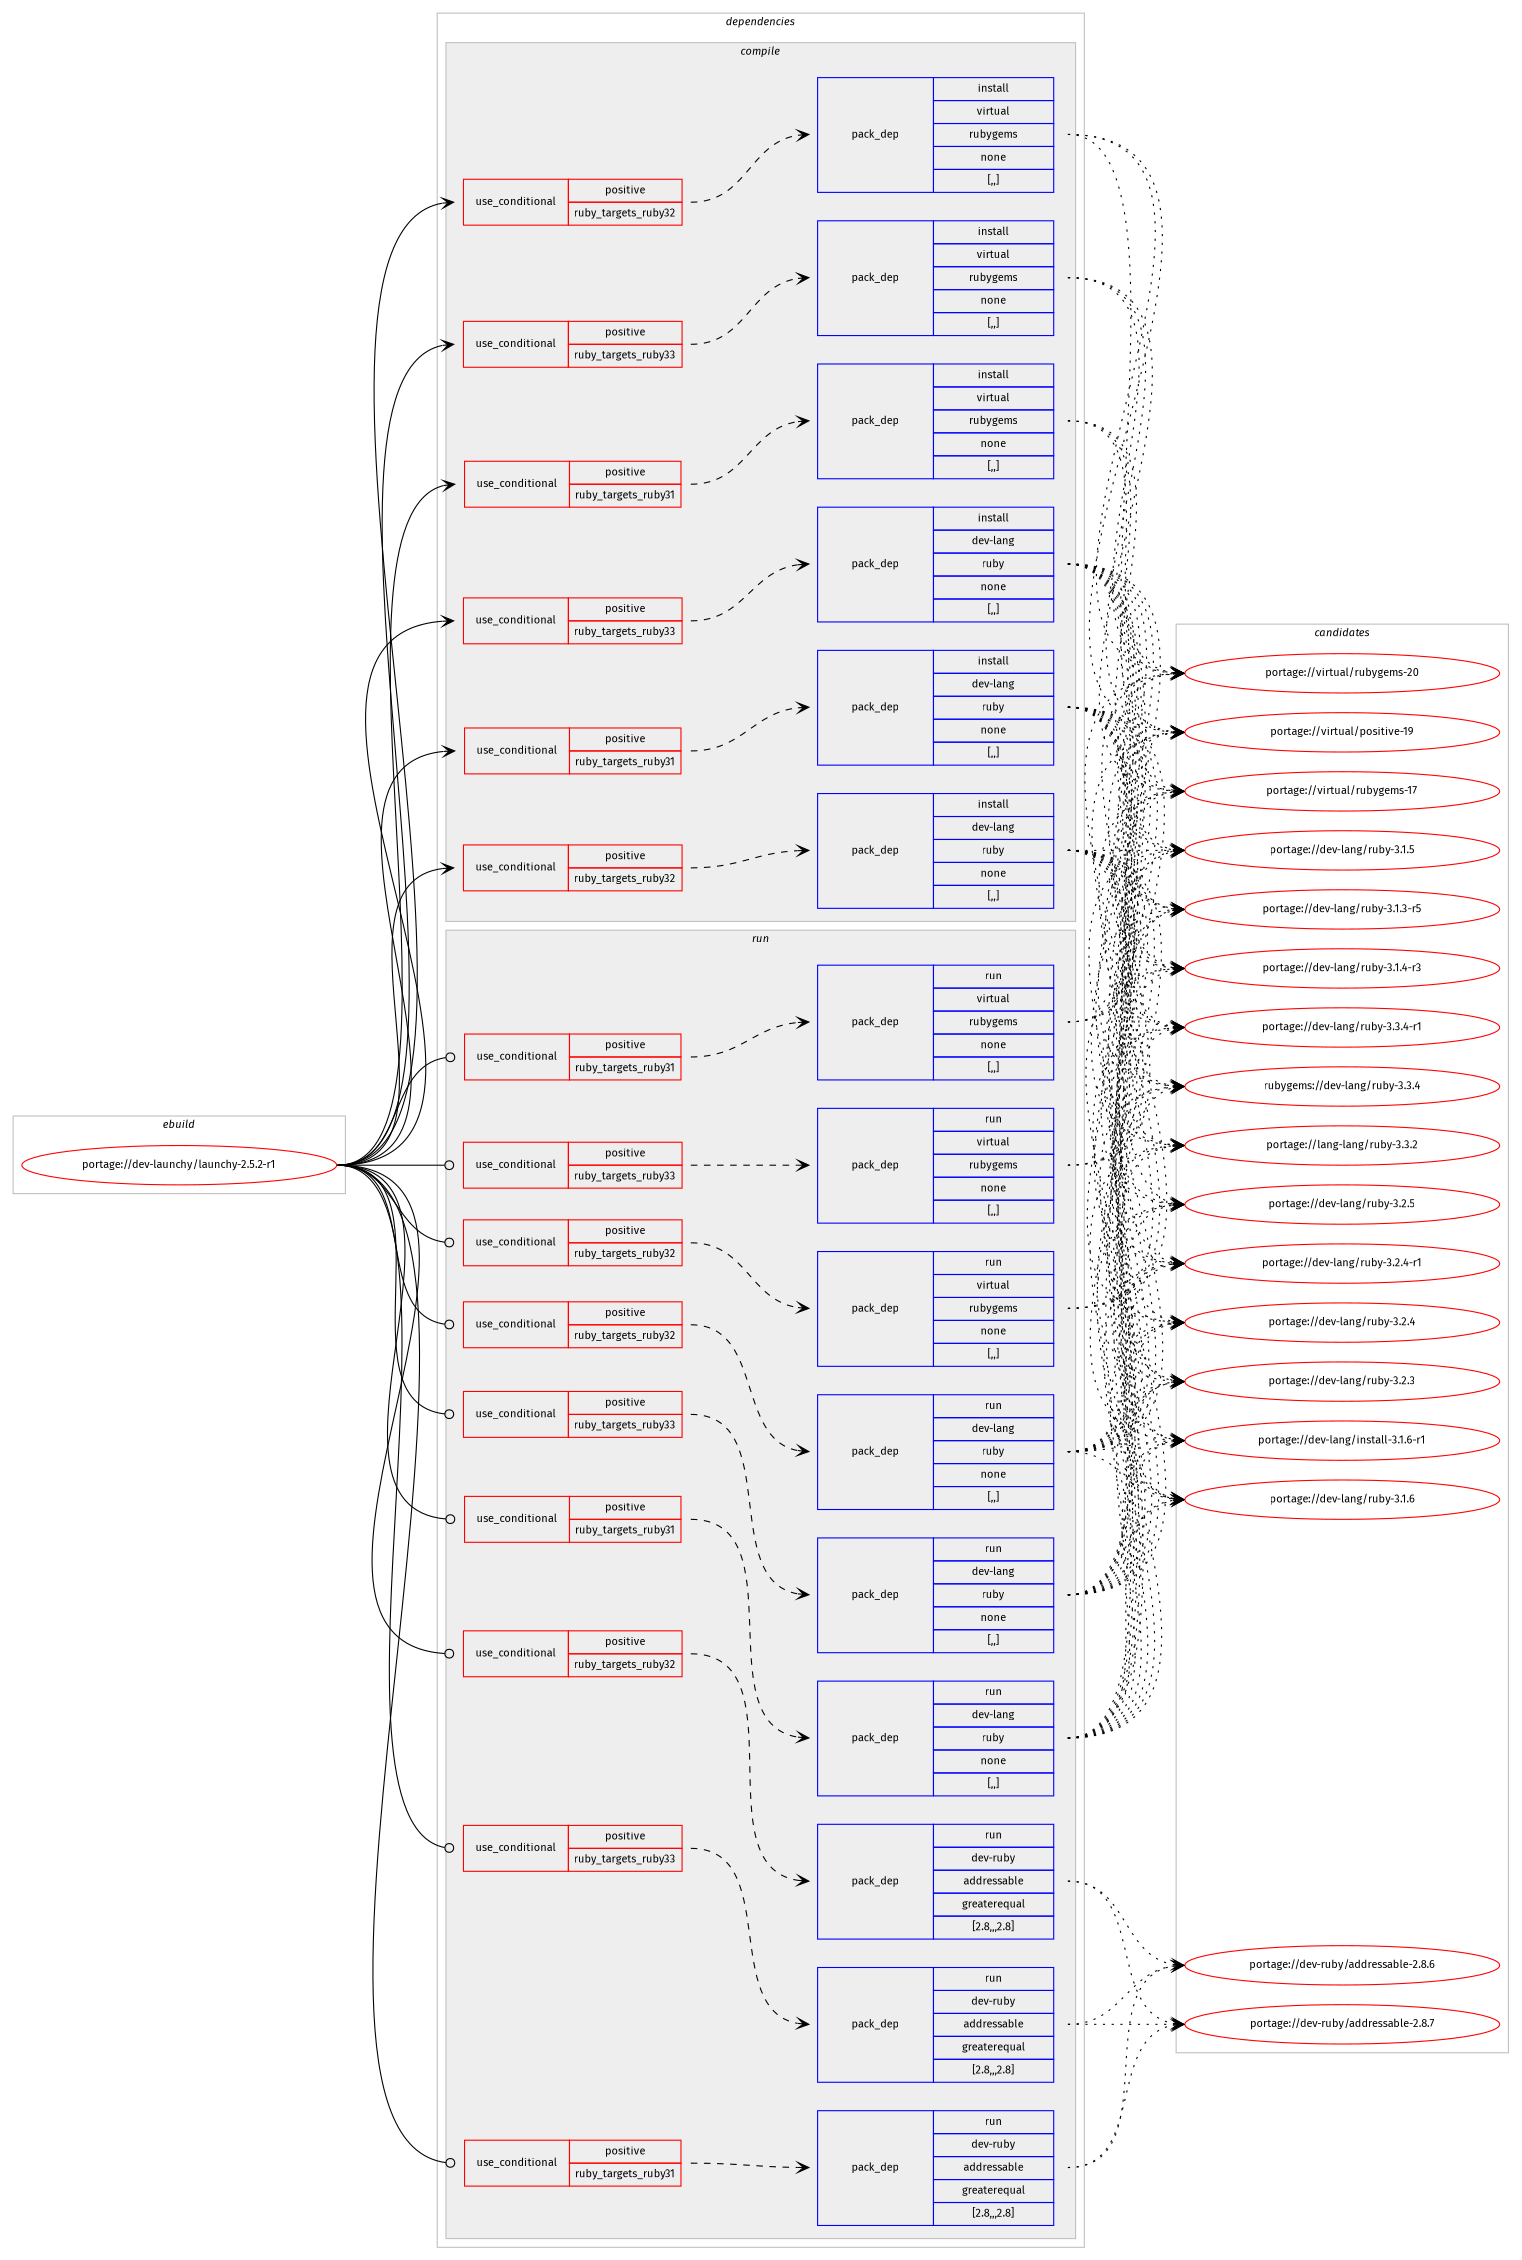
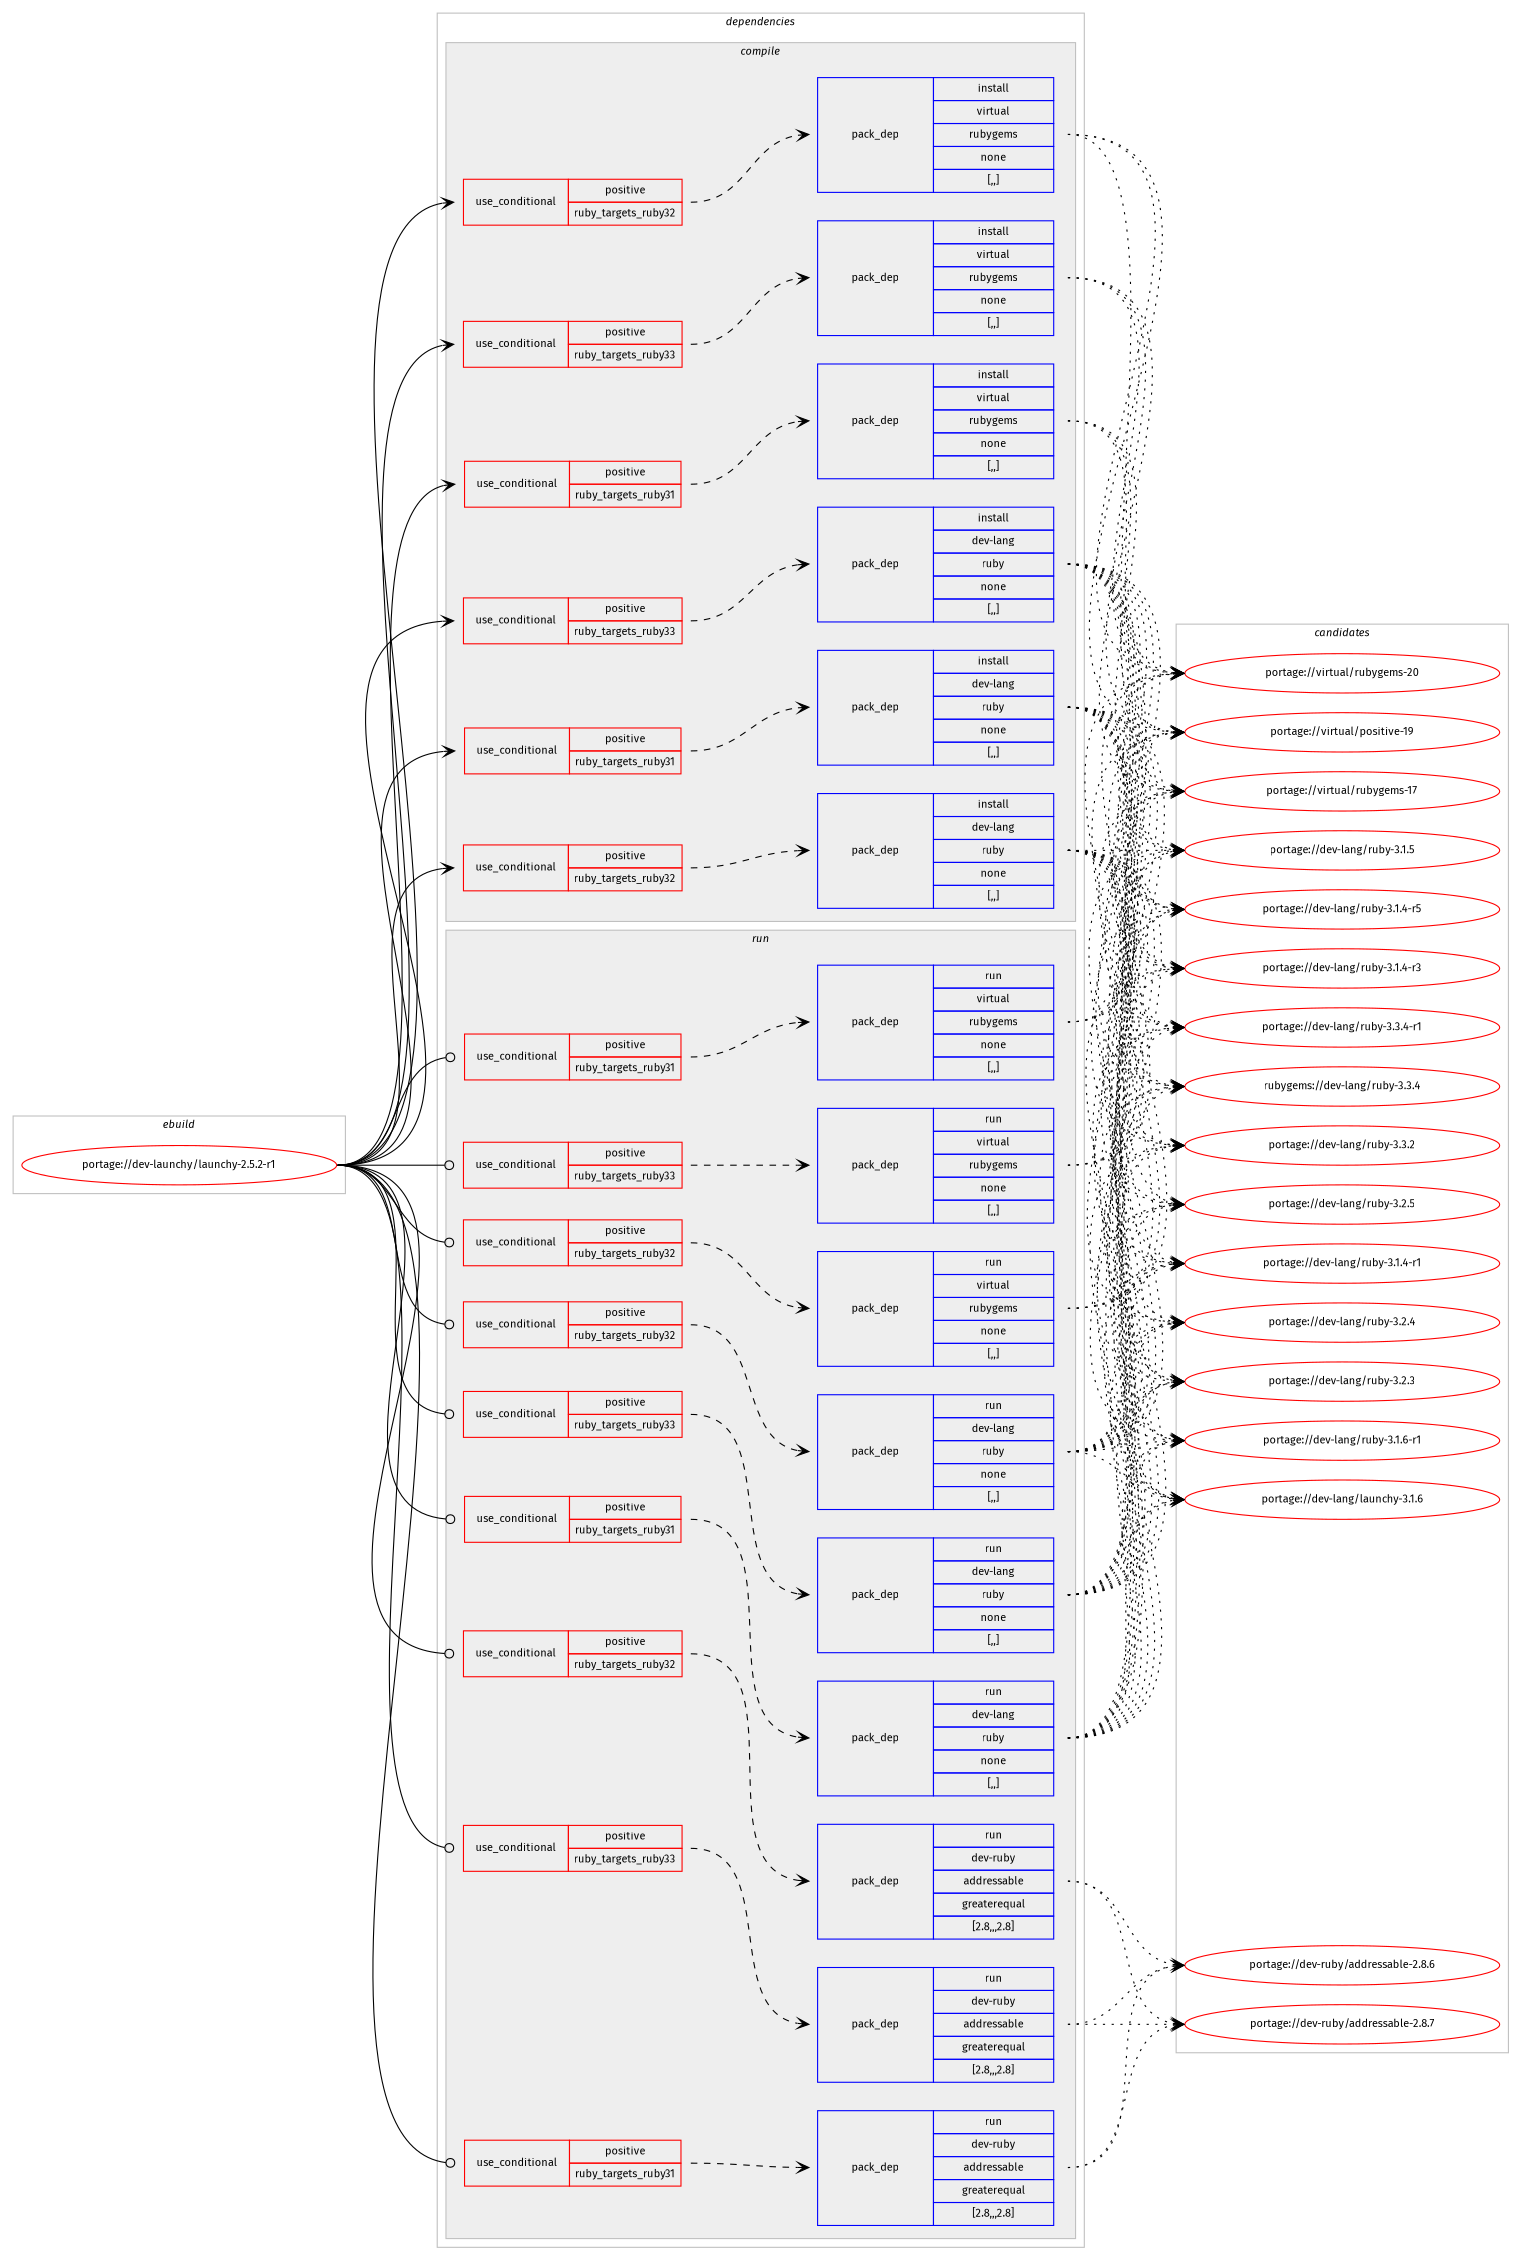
node "portage://dev-lang/ruby-3.1.3-r5": label "portage://dev-lang/ruby-3.1.3-r5" -> "portage://dev-lang/ruby-3.1.4-r5"
node "portage://lang-lang/ruby-3.3.2": label "portage://lang-lang/ruby-3.3.2" -> "portage://dev-lang/ruby-3.3.2"
node "portage://dev-lang/ruby-3.2.4-r1": label "portage://dev-lang/ruby-3.2.4-r1" -> "portage://dev-lang/ruby-3.1.4-r1"
node "portage://dev-lang/install-3.1.6-r1": label "portage://dev-lang/install-3.1.6-r1" -> "portage://dev-lang/ruby-3.1.6-r1"
node "portage://dev-lang/ruby-3.1.6": label "portage://dev-lang/ruby-3.1.6" -> "portage://dev-lang/launchy-3.1.6"
